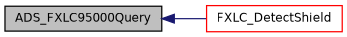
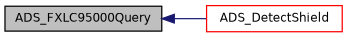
node "FXLC_DetectShield": label "FXLC_DetectShield" -> "ADS_DetectShield"
